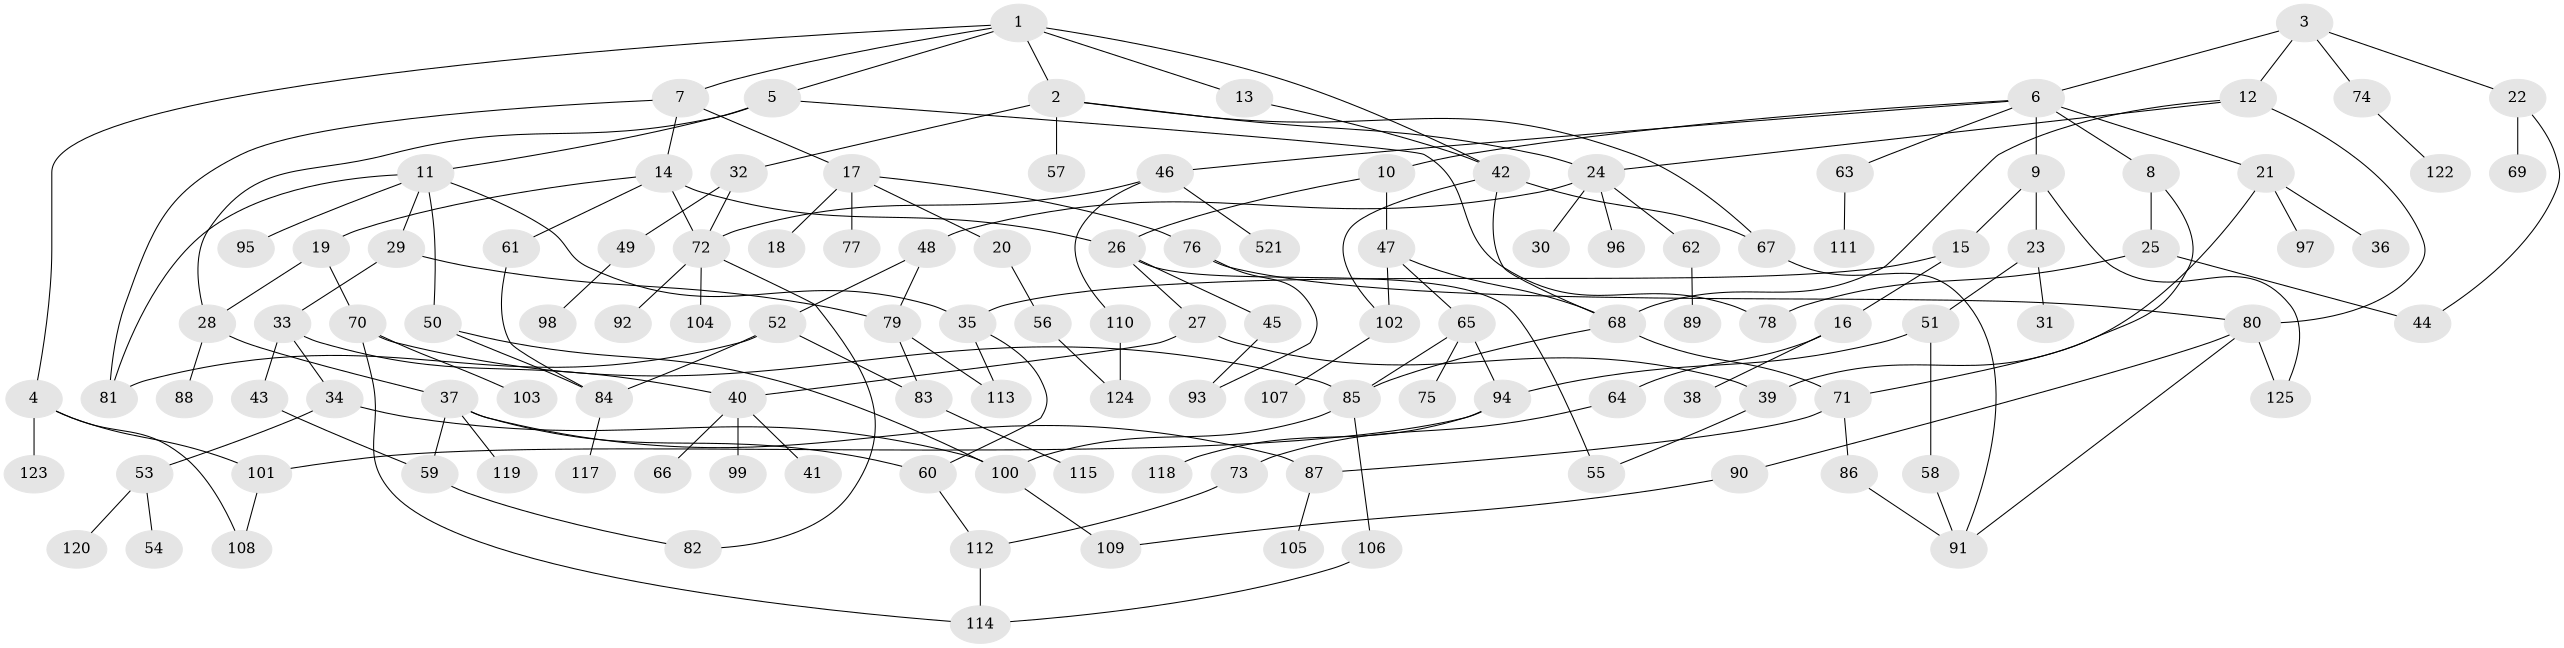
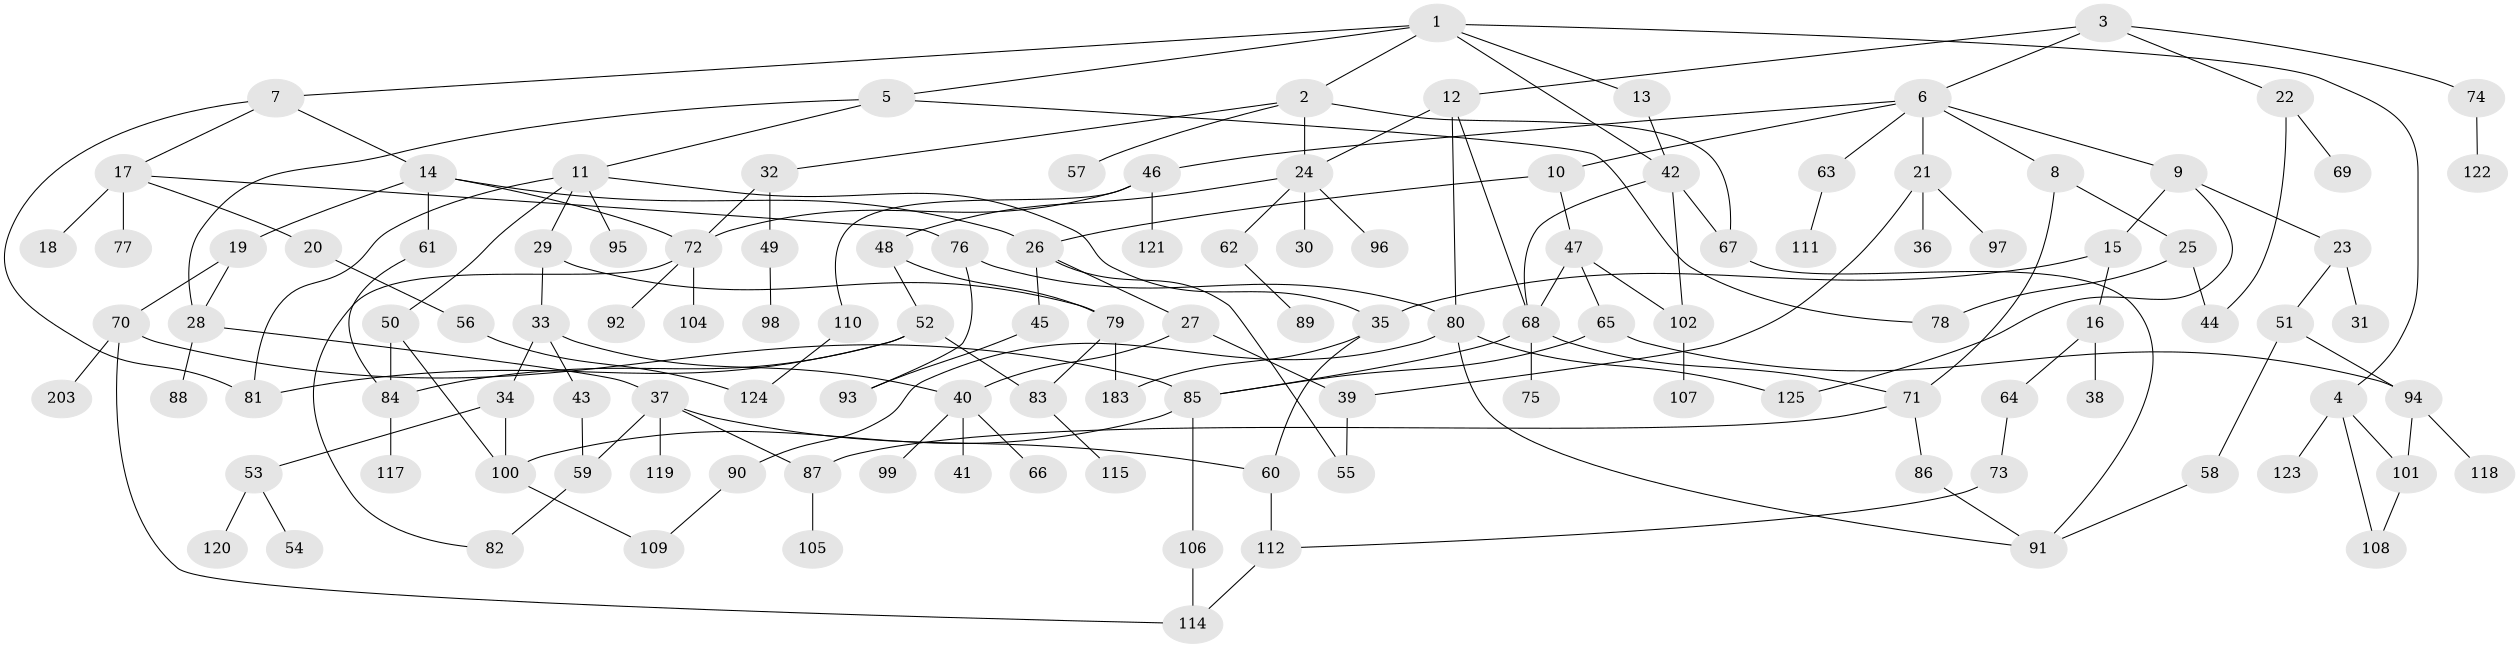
node "521": label "521" -> "121"
edge "65" -- "75": now "68" -- "75"
node "103": label "103" -> "203"
node "113": label "113" -> "183"
